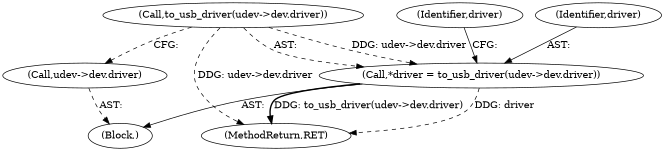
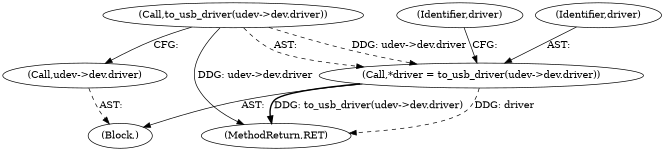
edge "(Call,to_usb_driver(udev->dev.driver))" -> "(Call,udev->dev.driver)": style dashed -> solid
edge "(Call,to_usb_driver(udev->dev.driver))" -> "(MethodReturn,RET)": style dashed -> solid
